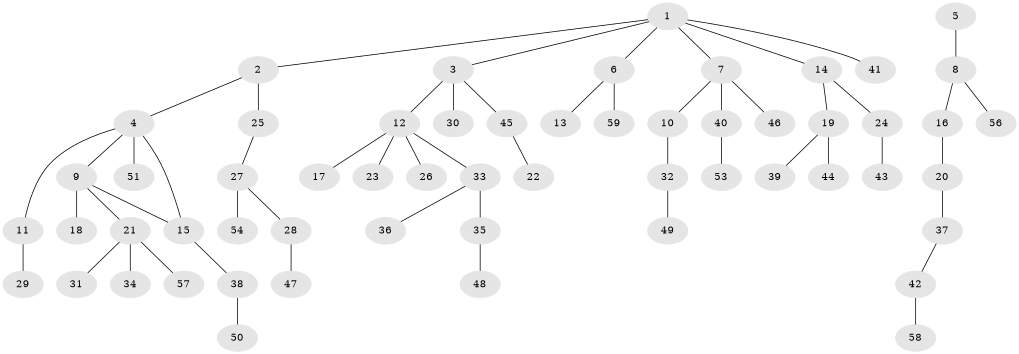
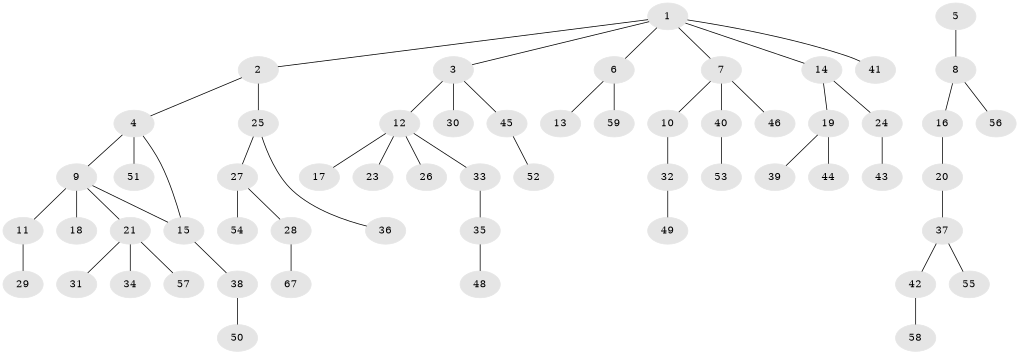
edge "4" -- "11": now "9" -- "11"
node "22": label "22" -> "52"
edge "33" -- "36": now "25" -- "36"
node "47": label "47" -> "67"
node "55": added
